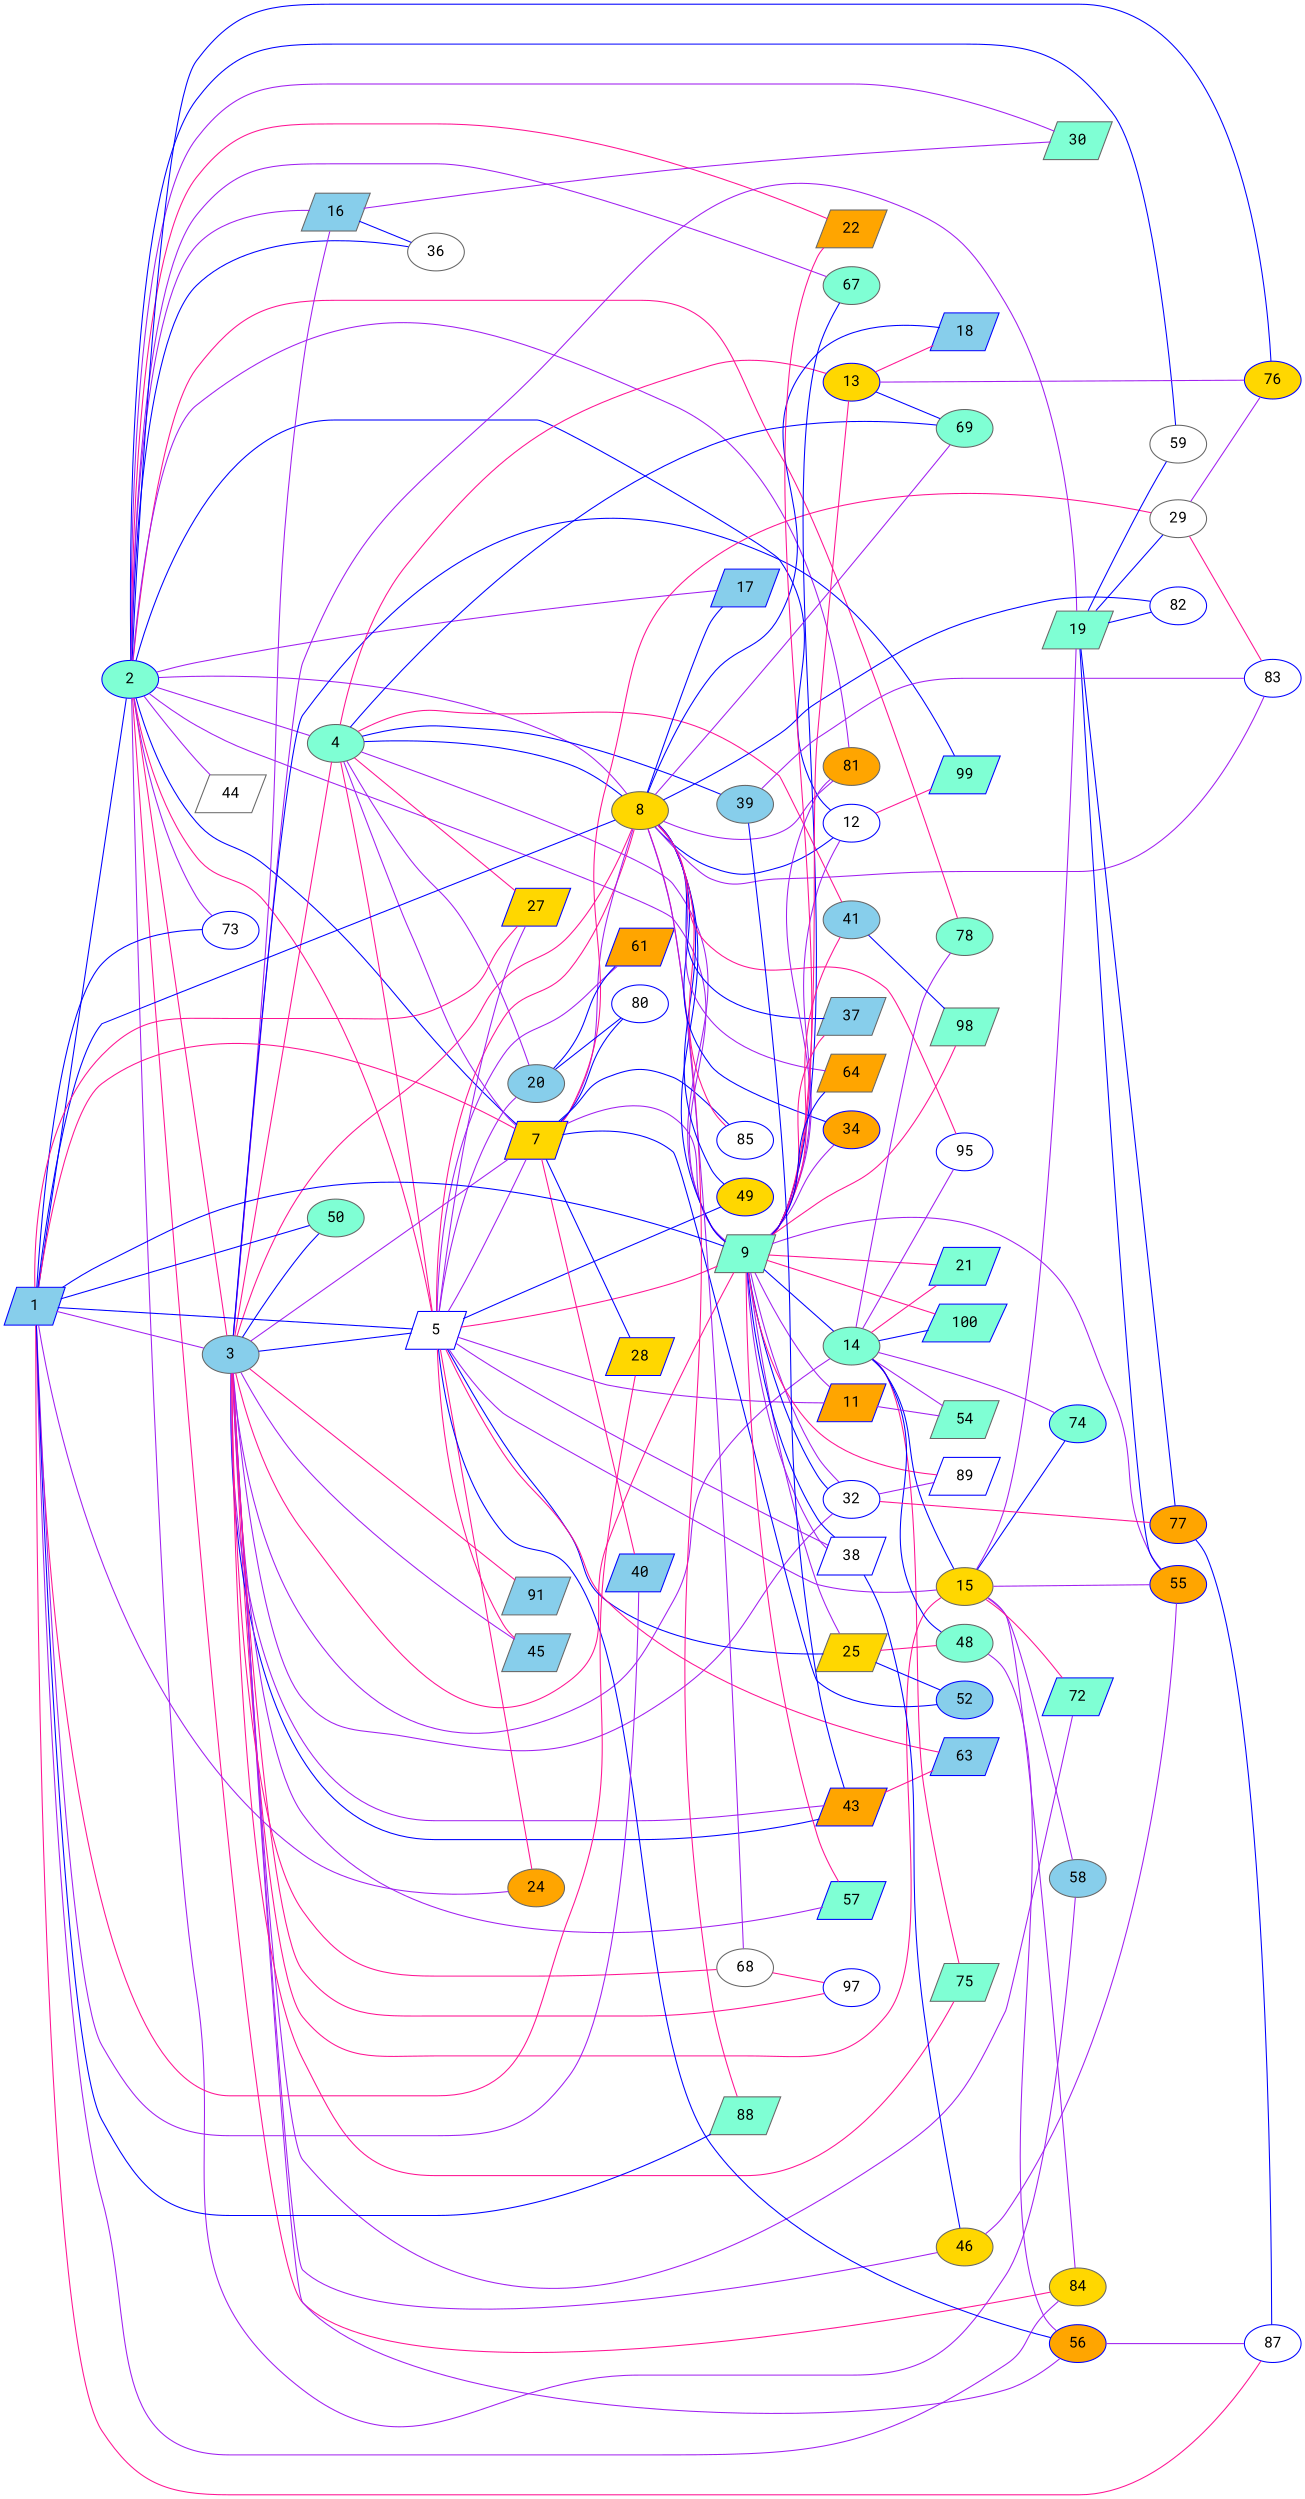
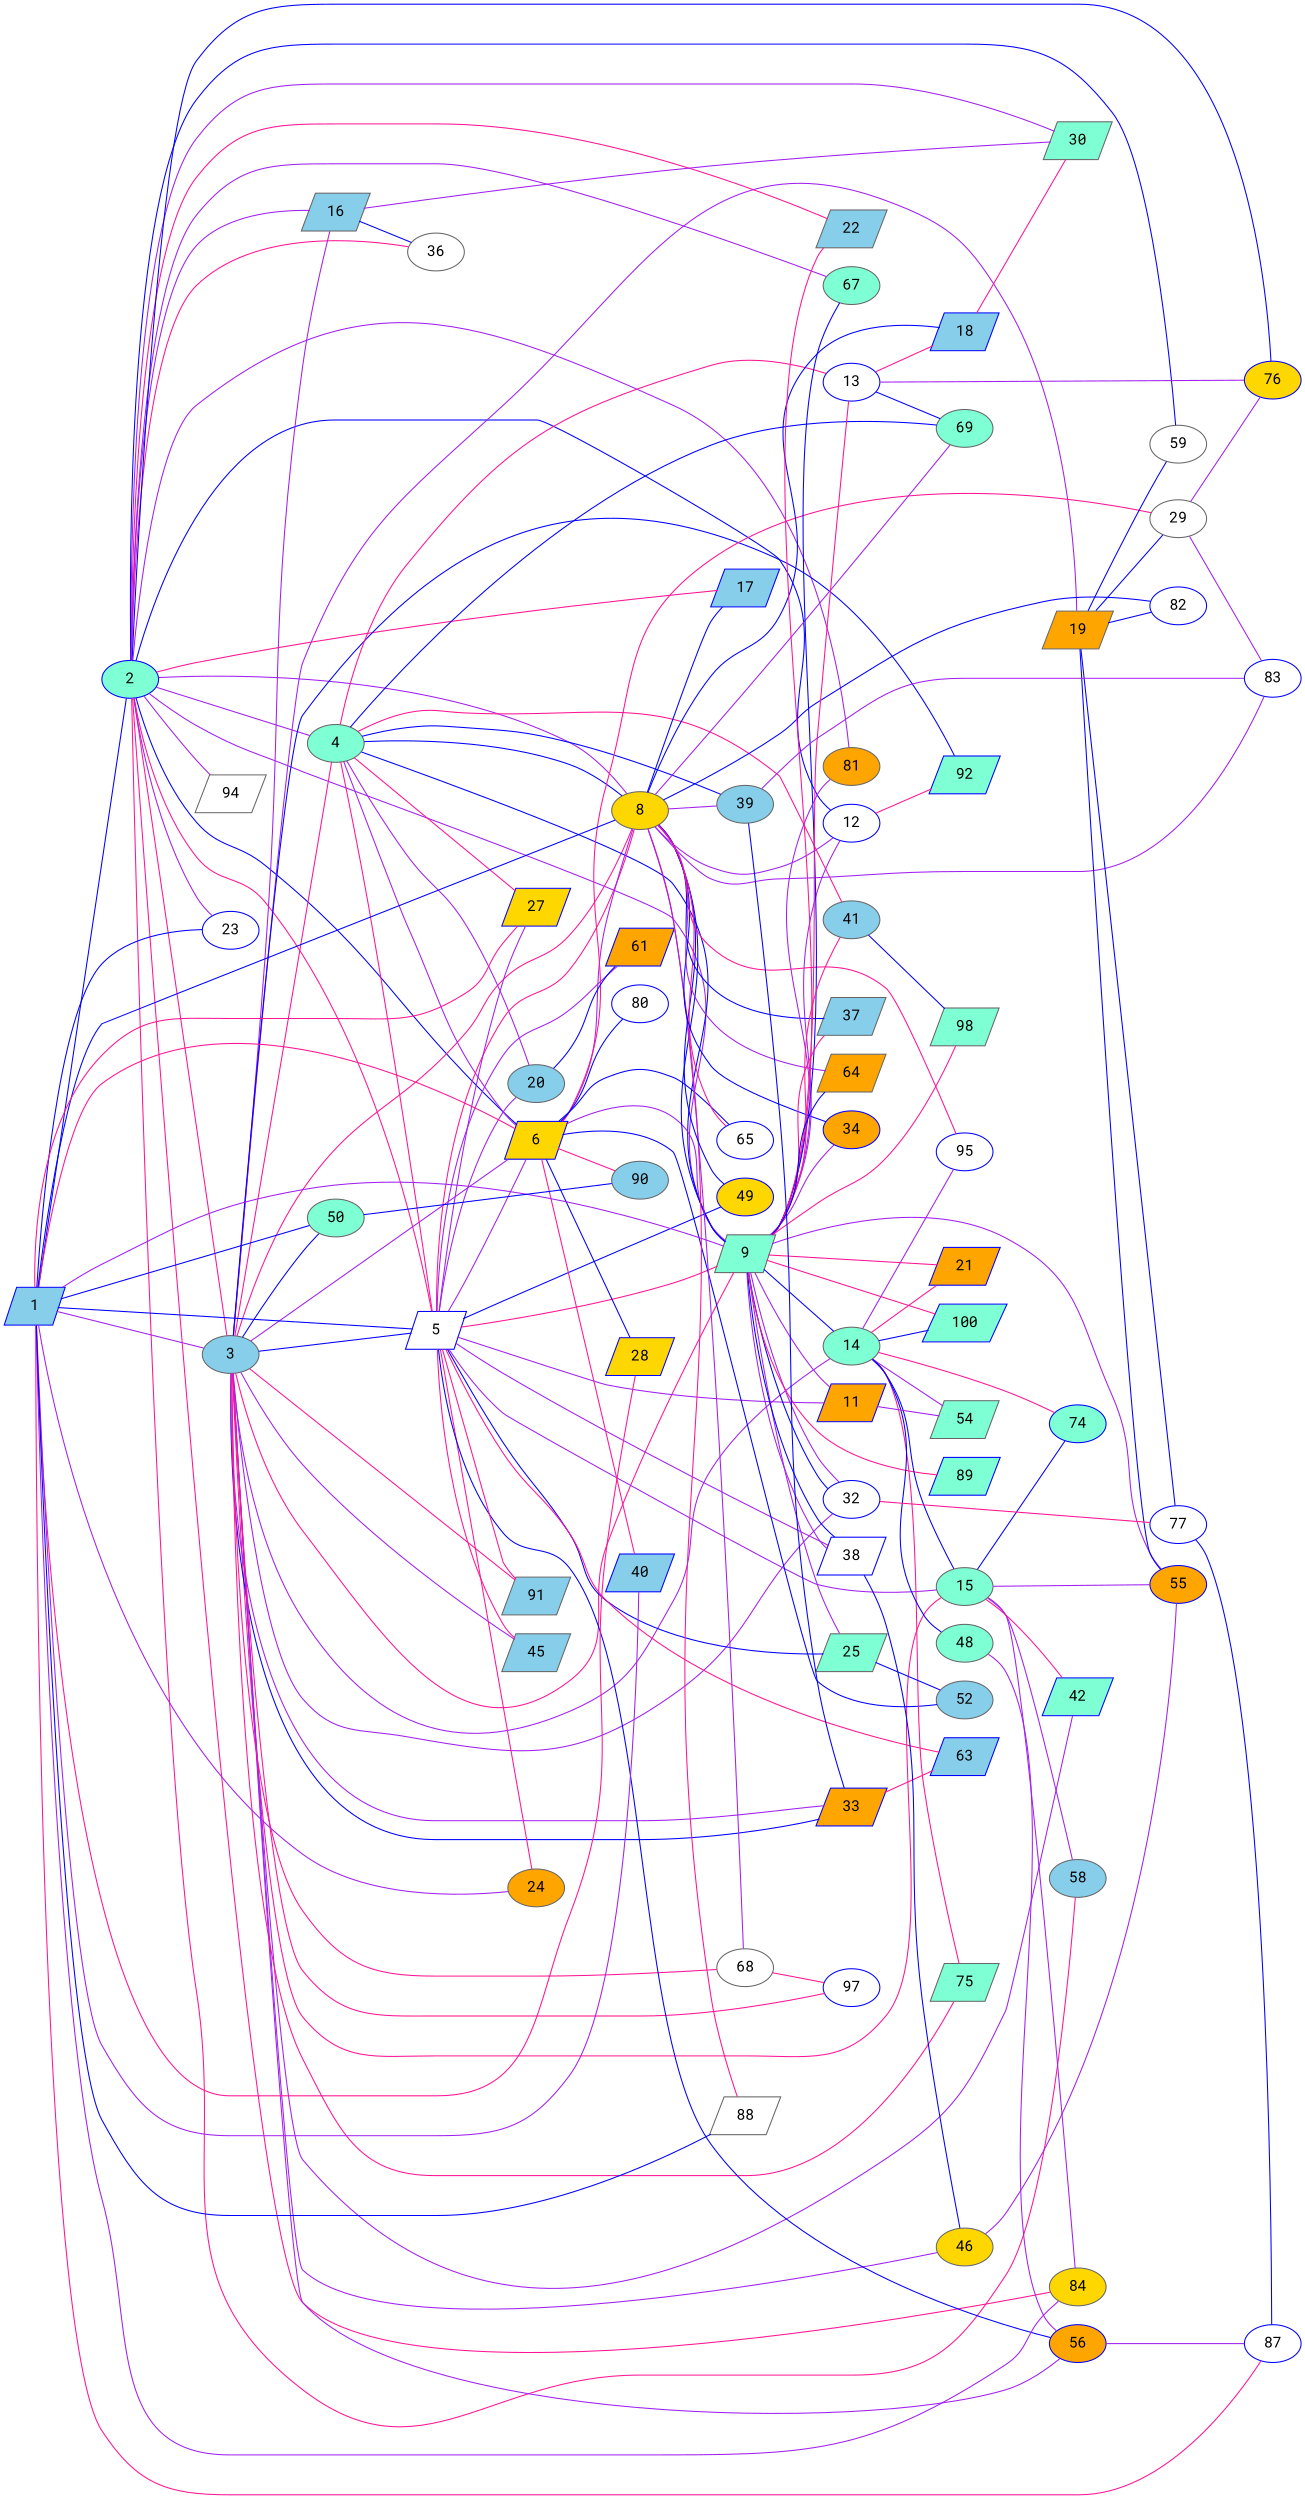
node "22": fillcolor orange -> skyblue
edge "30" -- "18": added
edge "36" -- "2": color blue -> deeppink
node "13": fillcolor gold -> white
edge "29" -- "83": color deeppink -> purple
edge "17" -- "2": color purple -> deeppink
node "19": fillcolor aquamarine -> orange
node "99": label "99" -> "92"
node "44": label "44" -> "94"
edge "81" -- "8": now "39" -- "8"
edge "8" -- "12": color blue -> purple
edge "4" -- "9": color purple -> blue
node "73": label "73" -> "23"
node "78": removed
edge "80" -- "20": removed
edge "19" -- "15": removed
node "7": label "7" -> "6"
node "85": label "85" -> "65"
node "90": added
edge "9" -- "1": color blue -> purple
node "21": fillcolor aquamarine -> orange
edge "14" -- "74": color purple -> deeppink
edge "5" -- "91": added
node "89": fillcolor white -> aquamarine
edge "89" -- "32": removed
node "77": fillcolor orange -> white
node "15": fillcolor gold -> aquamarine
edge "48" -- "25": removed
node "25": fillcolor gold -> aquamarine
node "72": label "72" -> "42"
node "52": color blue -> gray40
node "43": label "43" -> "33"
node "57": removed
edge "2" -- "58": color purple -> deeppink
node "88": fillcolor aquamarine -> white
